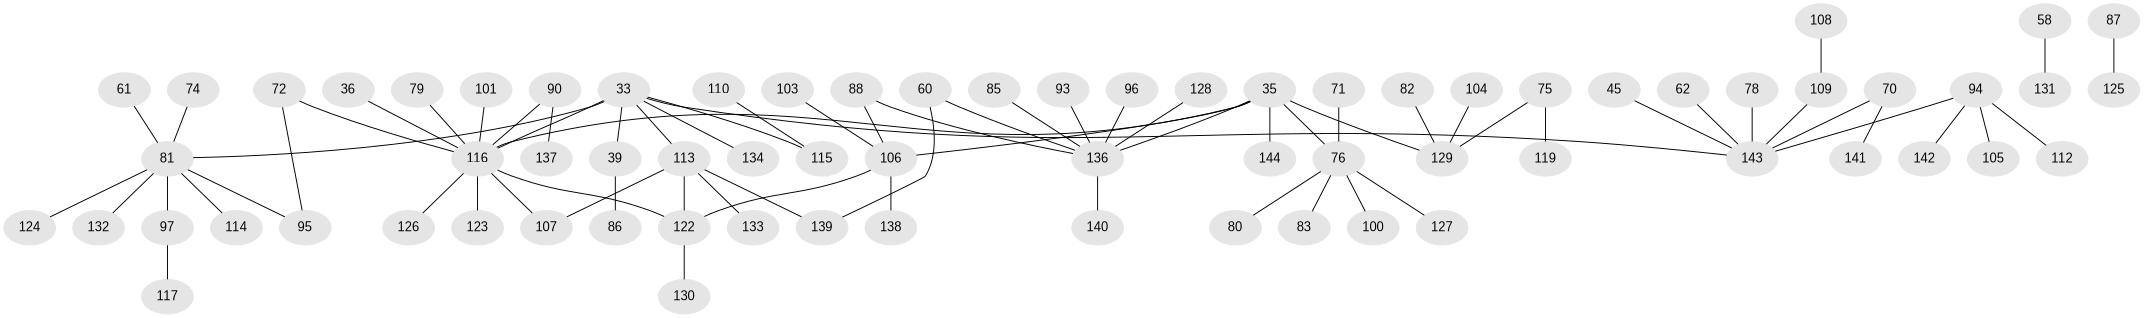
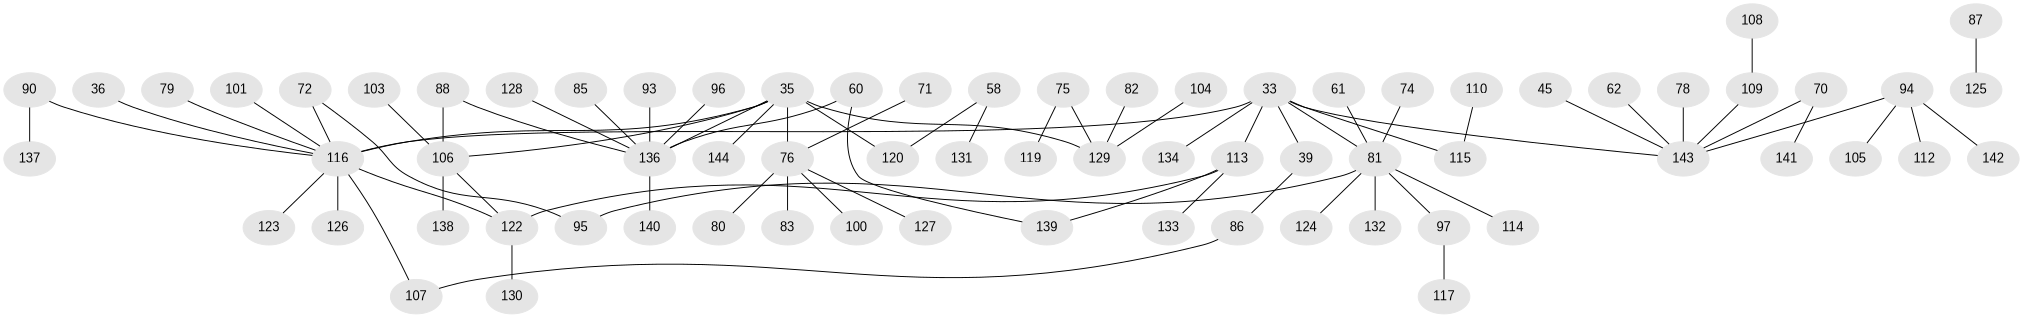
node "120": added
edge "113" -- "107": now "86" -- "107"
